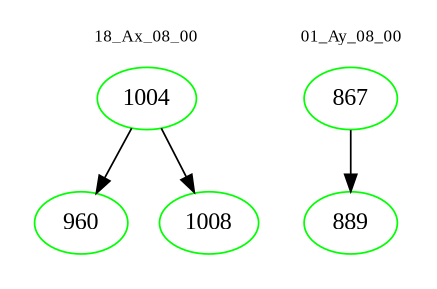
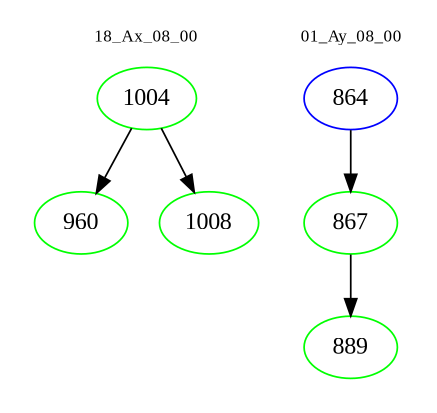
node "864": added
